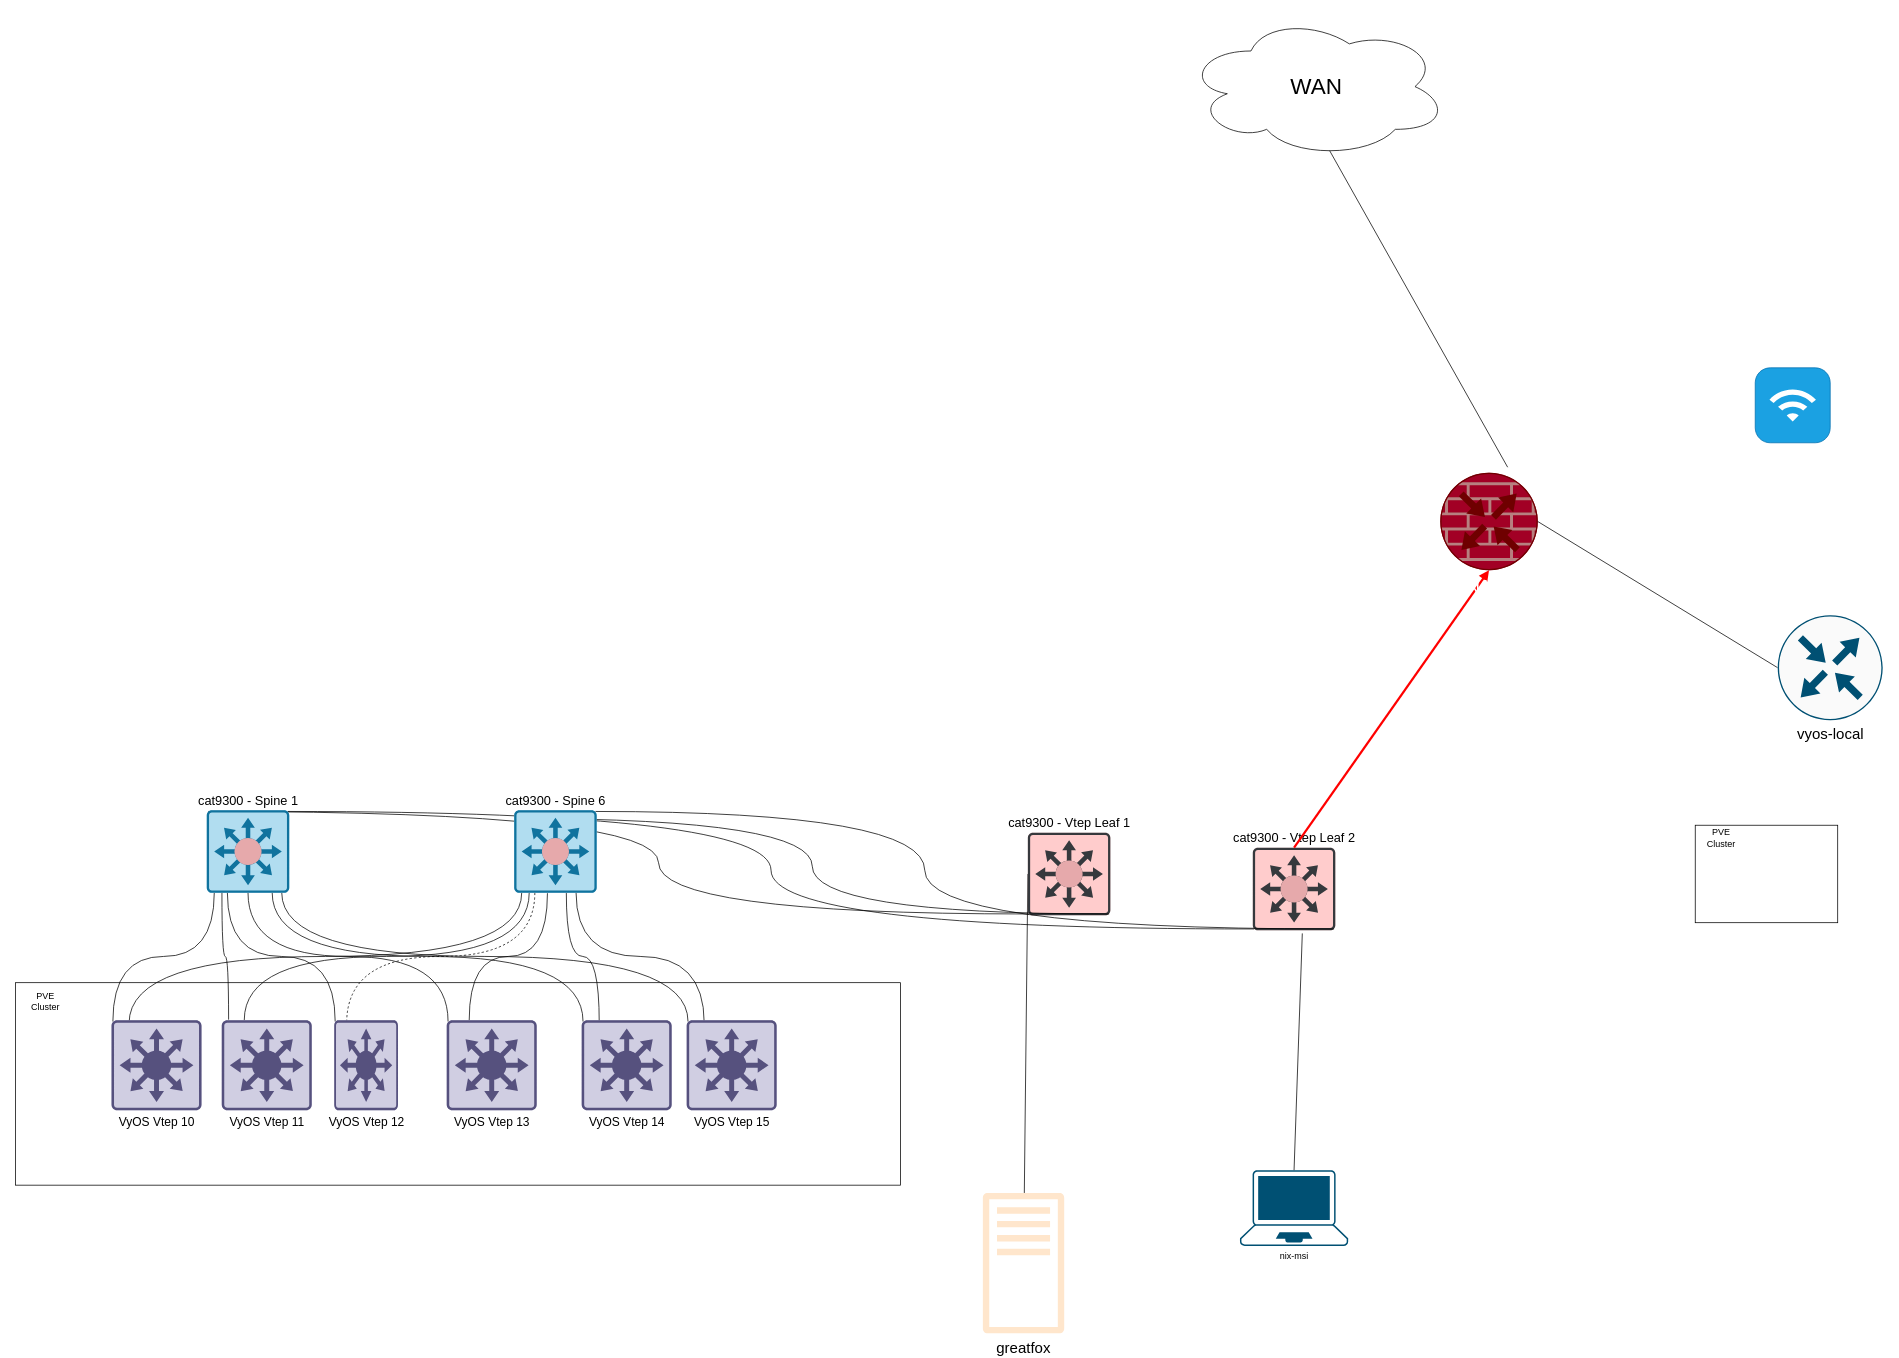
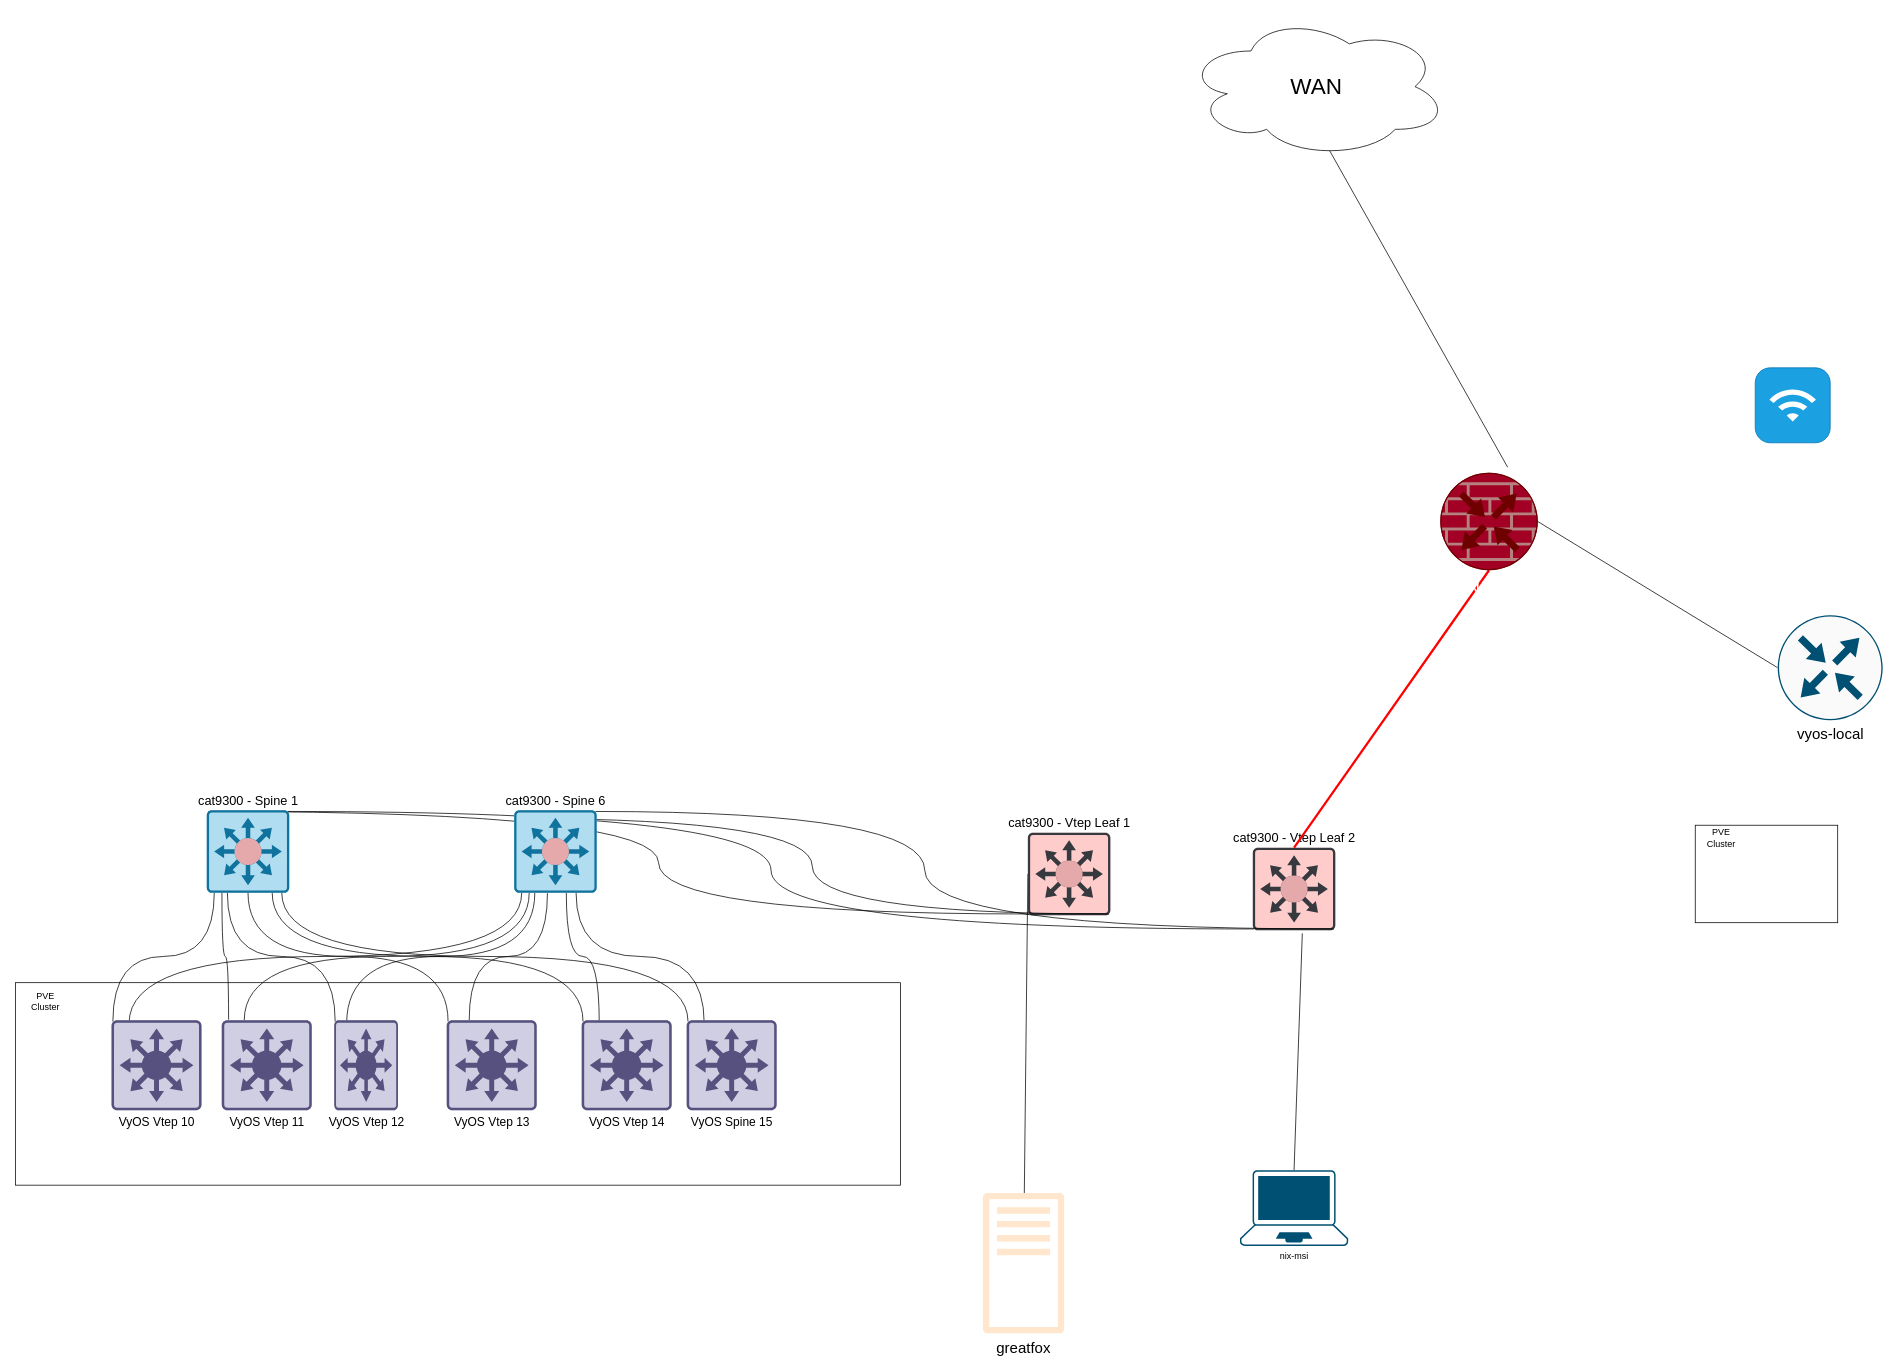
edge "cat9300 - Vtep Leaf 2" -> "N100": arrowhead block -> none
edge "cat9300 - Spine 6" -- "VyOS Vtep 12": style dashed -> solid
node "VyOS Vtep 15": label "VyOS Vtep 15" -> "VyOS Spine 15"
